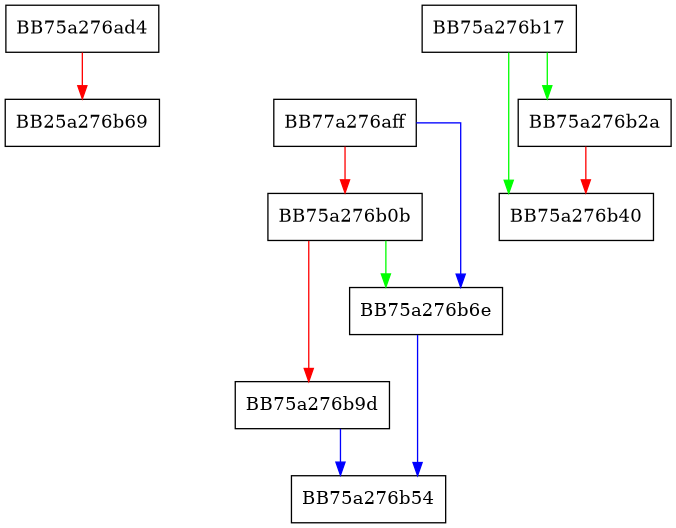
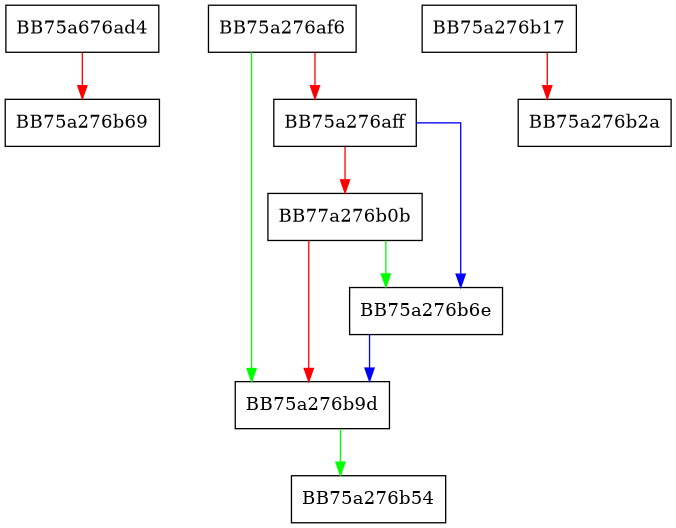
node "BB75a276ad4": label "BB75a276ad4" -> "BB75a676ad4"
node "BB75a276af6": added
edge "BB75a276b17" -> "BB75a276b2a": color green -> red
node "BB25a276b69": label "BB25a276b69" -> "BB75a276b69"
node "BB77a276aff": label "BB77a276aff" -> "BB75a276aff"
node "BB75a276b0b": label "BB75a276b0b" -> "BB77a276b0b"
node "BB75a276b40": removed
edge "BB75a276b6e" -> "BB75a276b54": now "BB75a276b6e" -> "BB75a276b9d"
edge "BB75a276b9d" -> "BB75a276b54": color blue -> green
